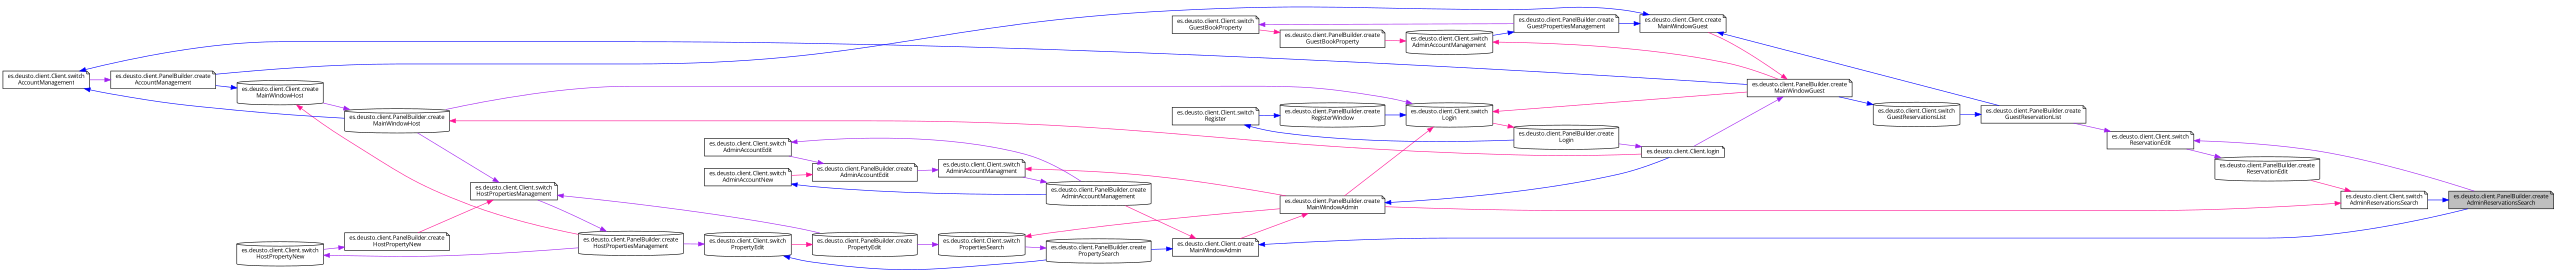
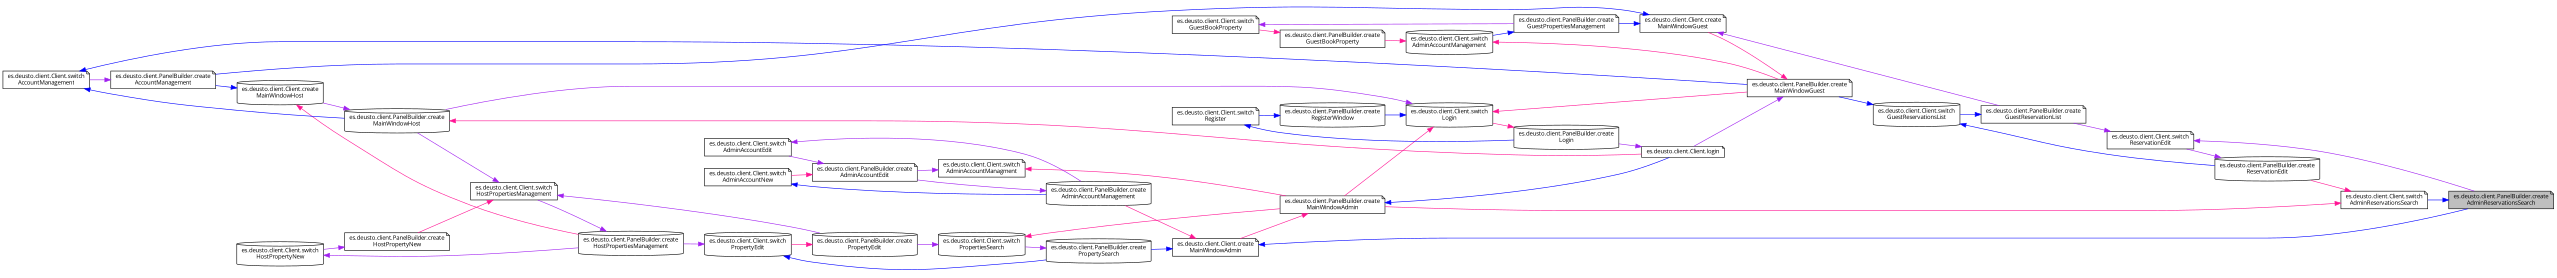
edge "es.deusto.client.PanelBuilder.create GuestReservationList" -> "es.deusto.client.Client.create MainWindowGuest": color blue -> purple
edge "es.deusto.client.PanelBuilder.create ReservationEdit" -> "es.deusto.client.Client.switch GuestReservationsList": added
edge "es.deusto.client.Client.switch AdminAccountManagment" -> "es.deusto.client.PanelBuilder.create AdminAccountManagement": now "es.deusto.client.PanelBuilder.create AdminAccountEdit" -> "es.deusto.client.PanelBuilder.create AdminAccountManagement"
